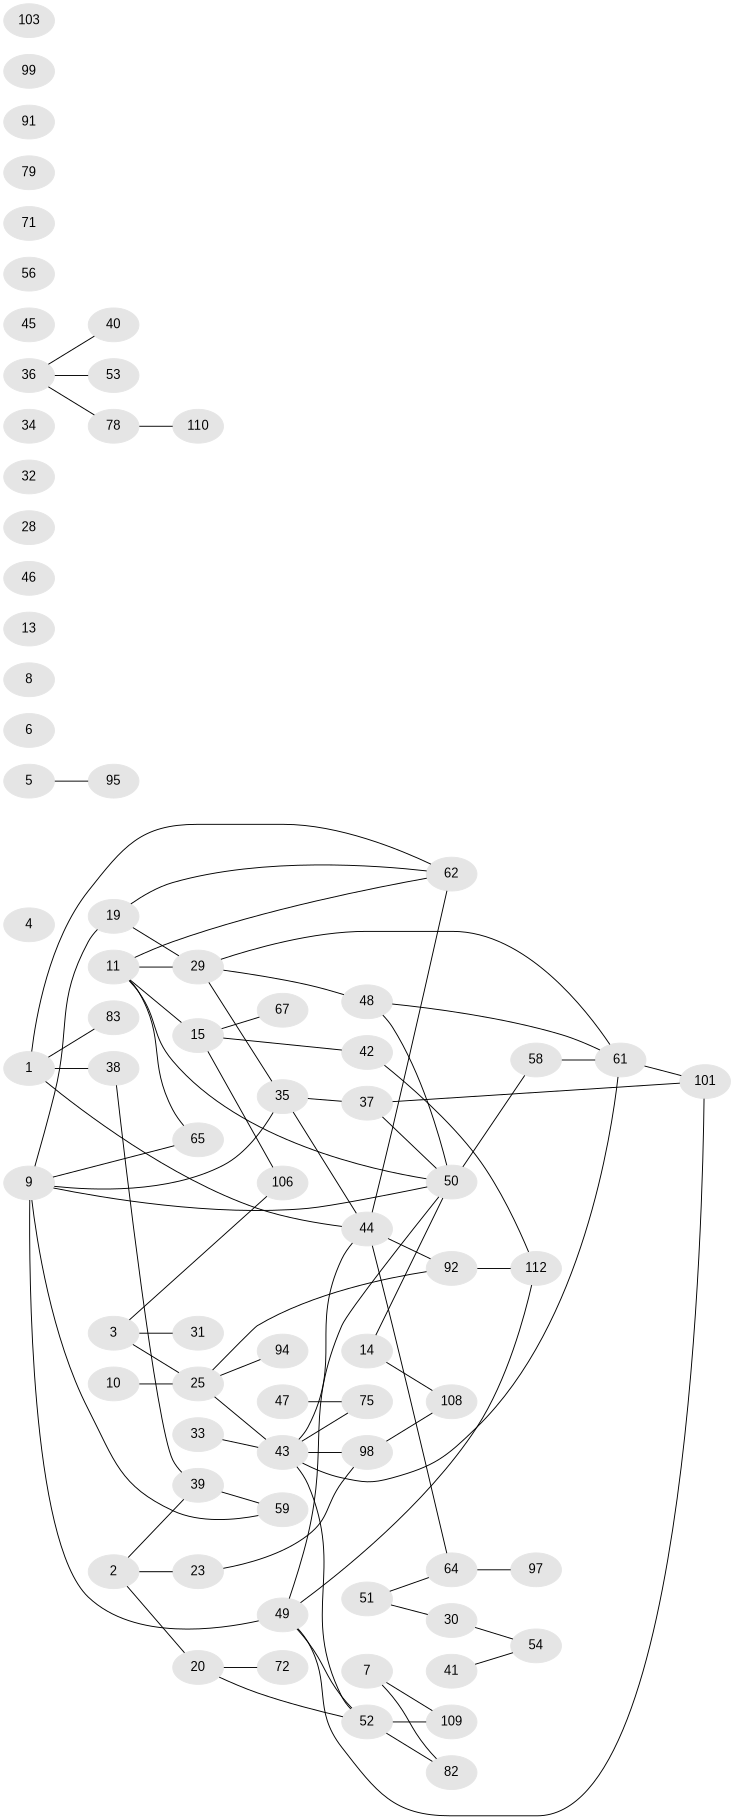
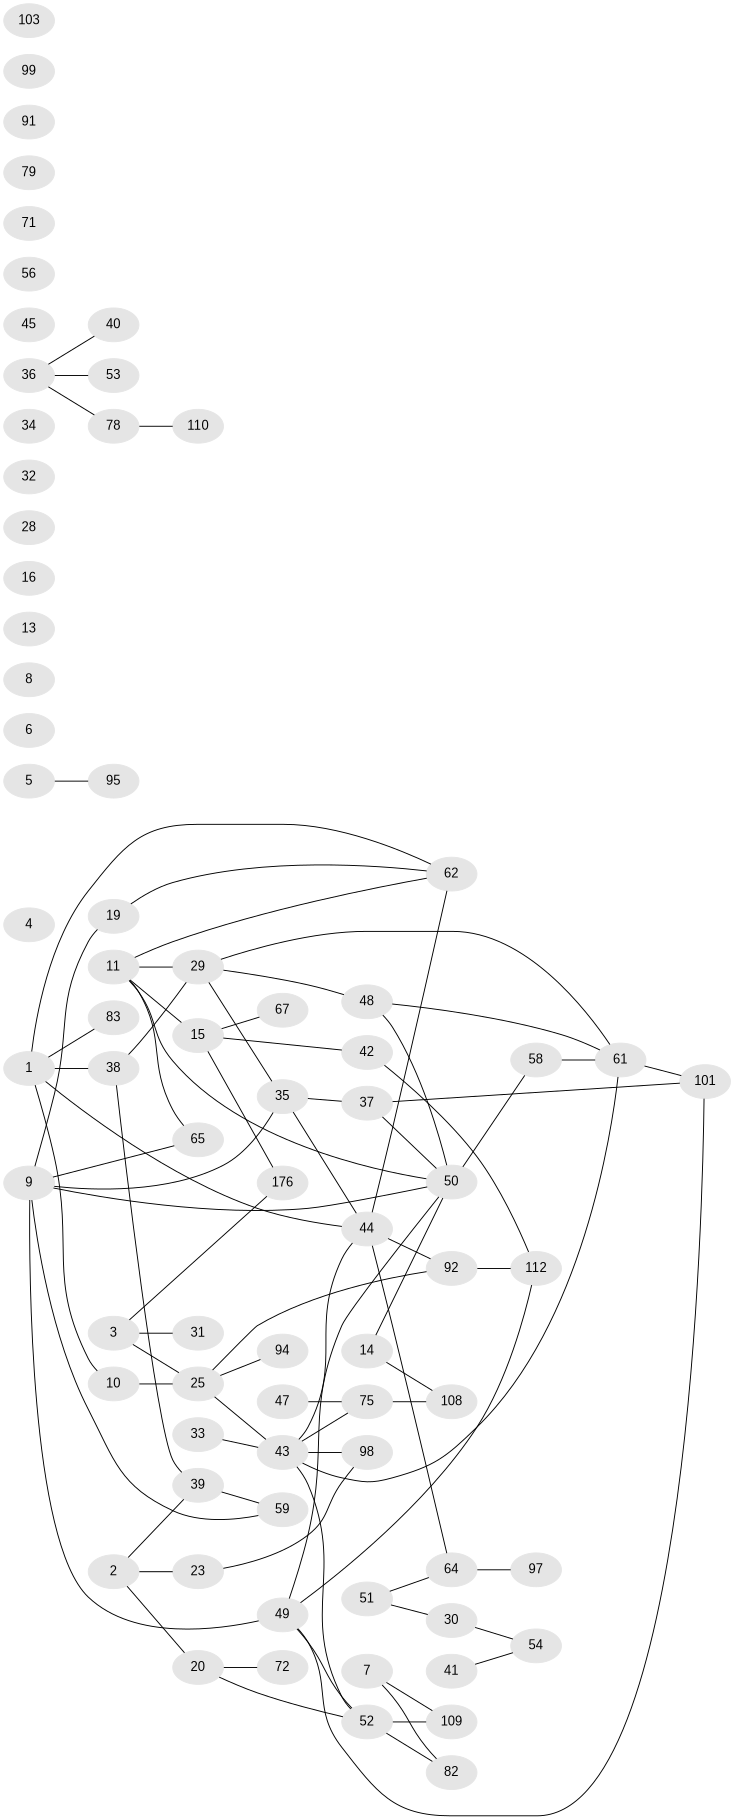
node "46": label "46" -> "16"
edge "19" -- "29": now "38" -- "29"
node "106": label "106" -> "176"
edge "1" -- "10": added
edge "108" -- "98": now "108" -- "75"
